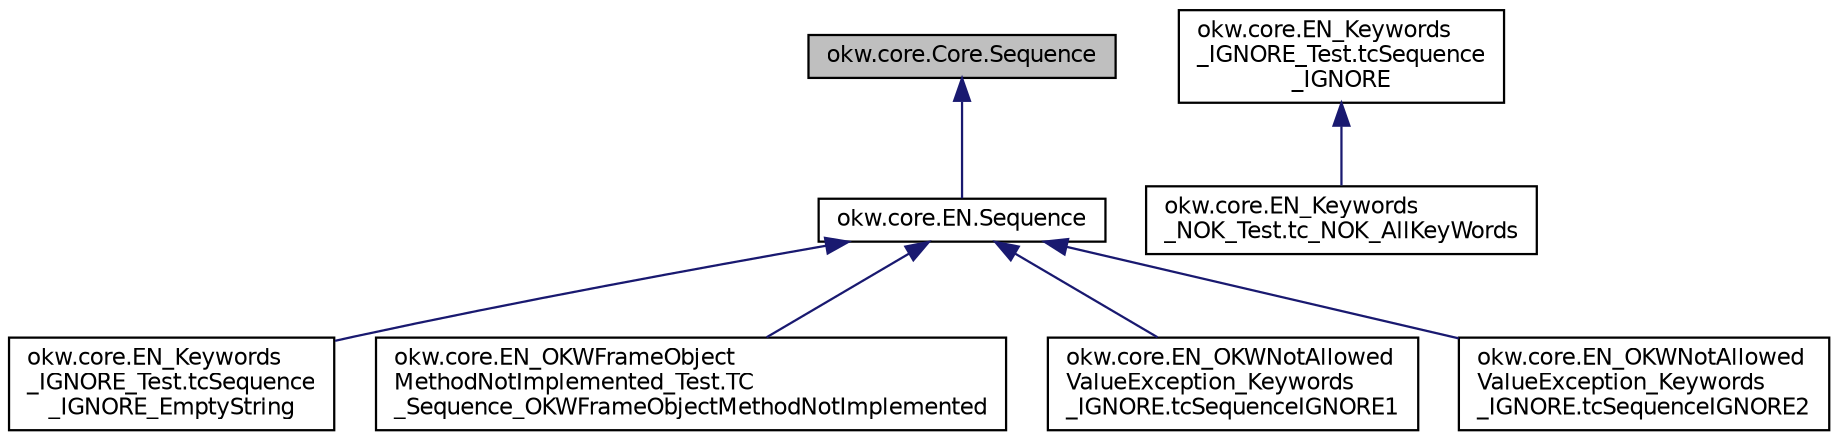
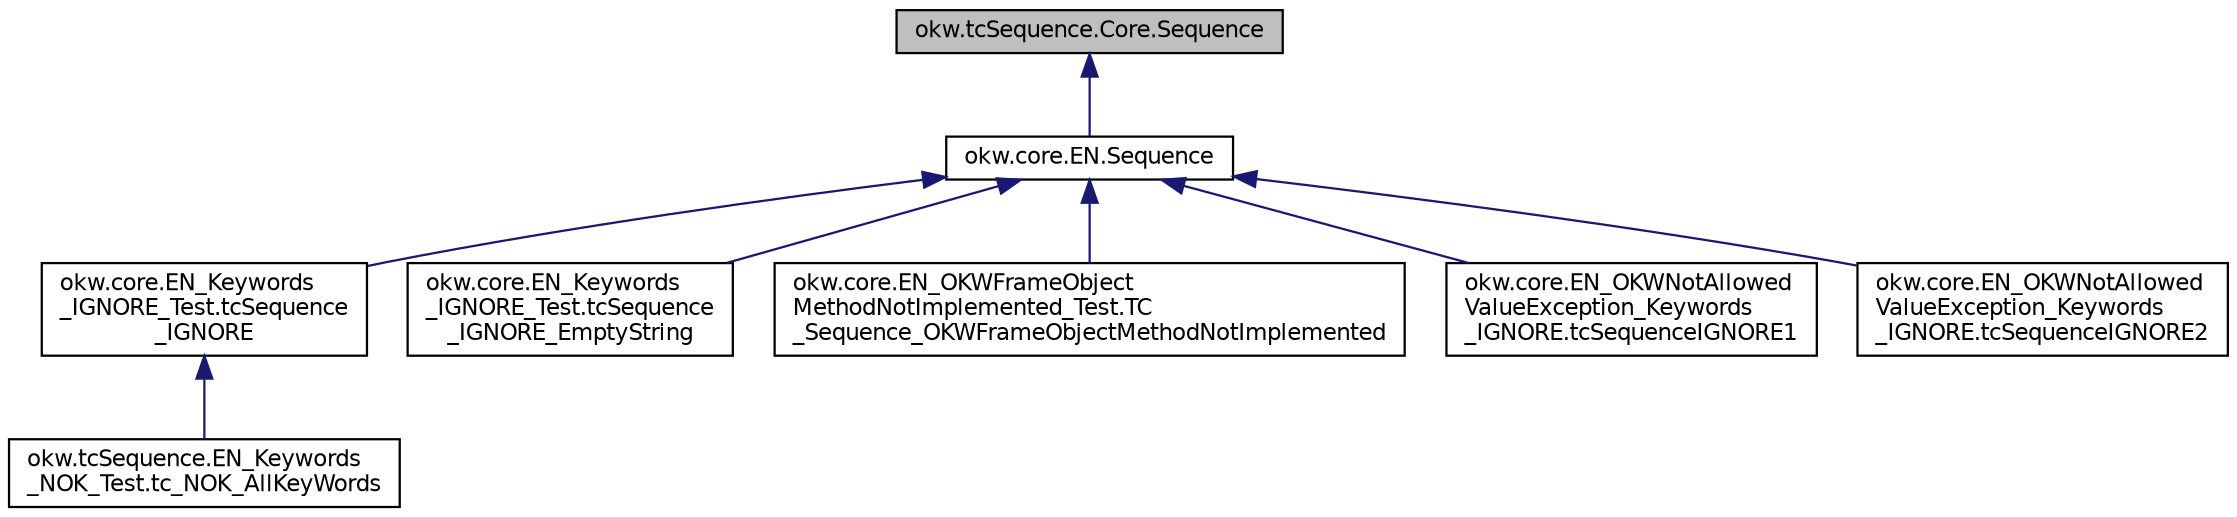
node "okw.core.Core.Sequence": label "okw.core.Core.Sequence" -> "okw.tcSequence.Core.Sequence"
edge "okw.core.EN_Keywords _IGNORE_Test.tcSequence _IGNORE" -> "okw.core.EN.Sequence": added
node "okw.core.EN_Keywords _NOK_Test.tc_NOK_AllKeyWords": label "okw.core.EN_Keywords _NOK_Test.tc_NOK_AllKeyWords" -> "okw.tcSequence.EN_Keywords _NOK_Test.tc_NOK_AllKeyWords"
